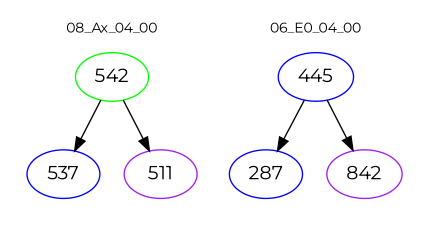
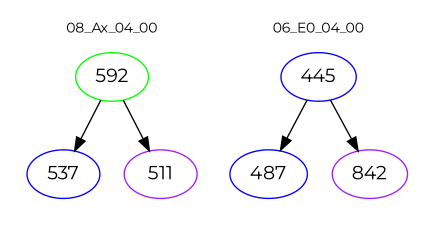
node "542": label "542" -> "592"
node "287": label "287" -> "487"
